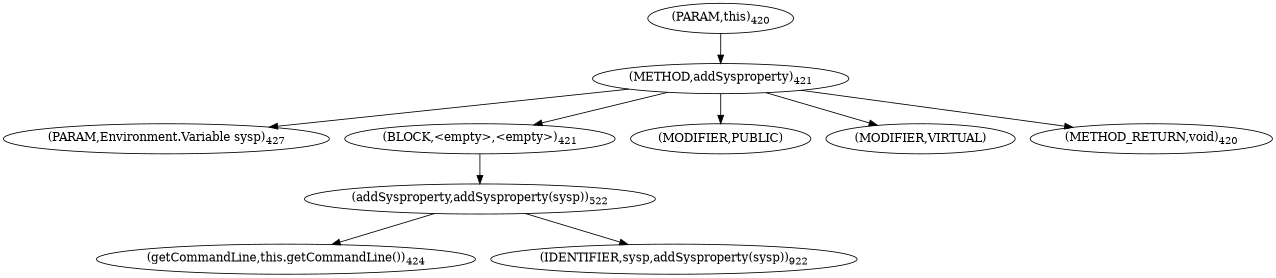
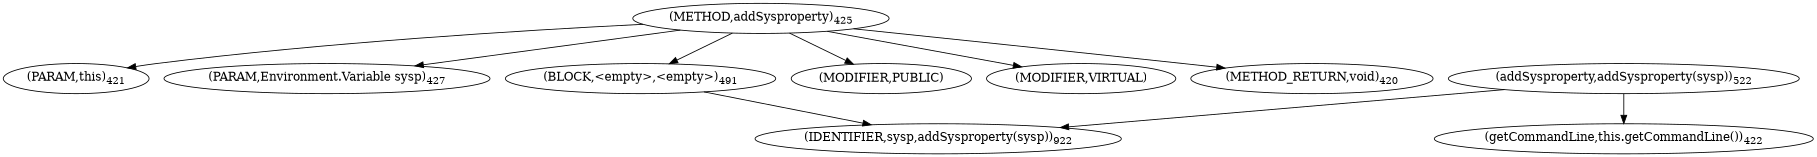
node "(PARAM,this)": text "420" -> "421"
edge "(PARAM,this)" -> "(METHOD,addSysproperty)": reversed
node "(METHOD,addSysproperty)": text "421" -> "425"
node "(BLOCK,<empty>,<empty>)": text "421" -> "491"
edge "(BLOCK,<empty>,<empty>)" -> "(addSysproperty,addSysproperty(sysp))": now "(BLOCK,<empty>,<empty>)" -> "(IDENTIFIER,sysp,addSysproperty(sysp))"
node "(getCommandLine,this.getCommandLine())": text "424" -> "422"
